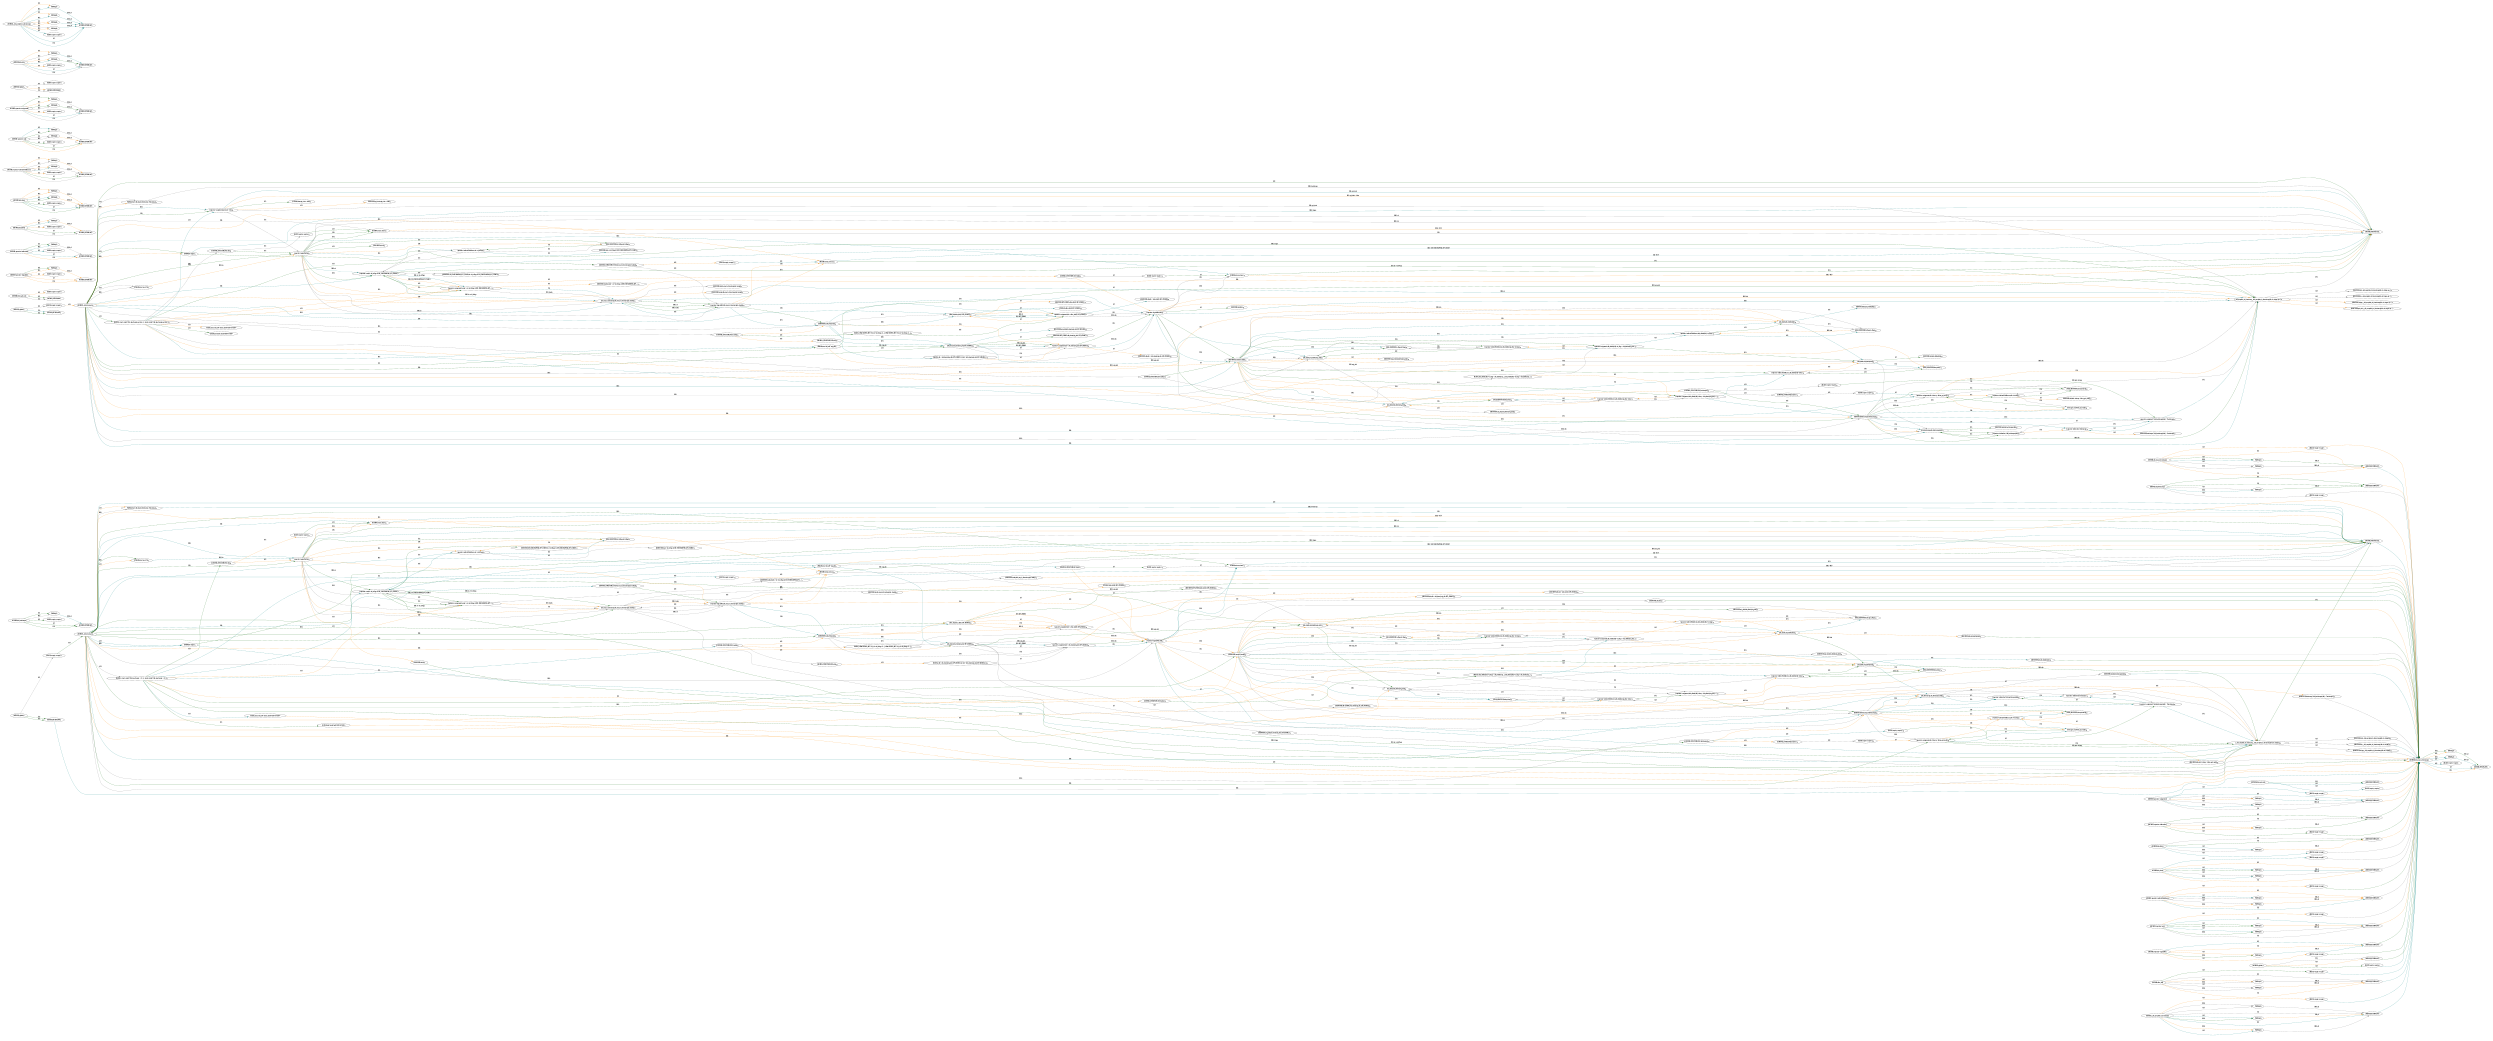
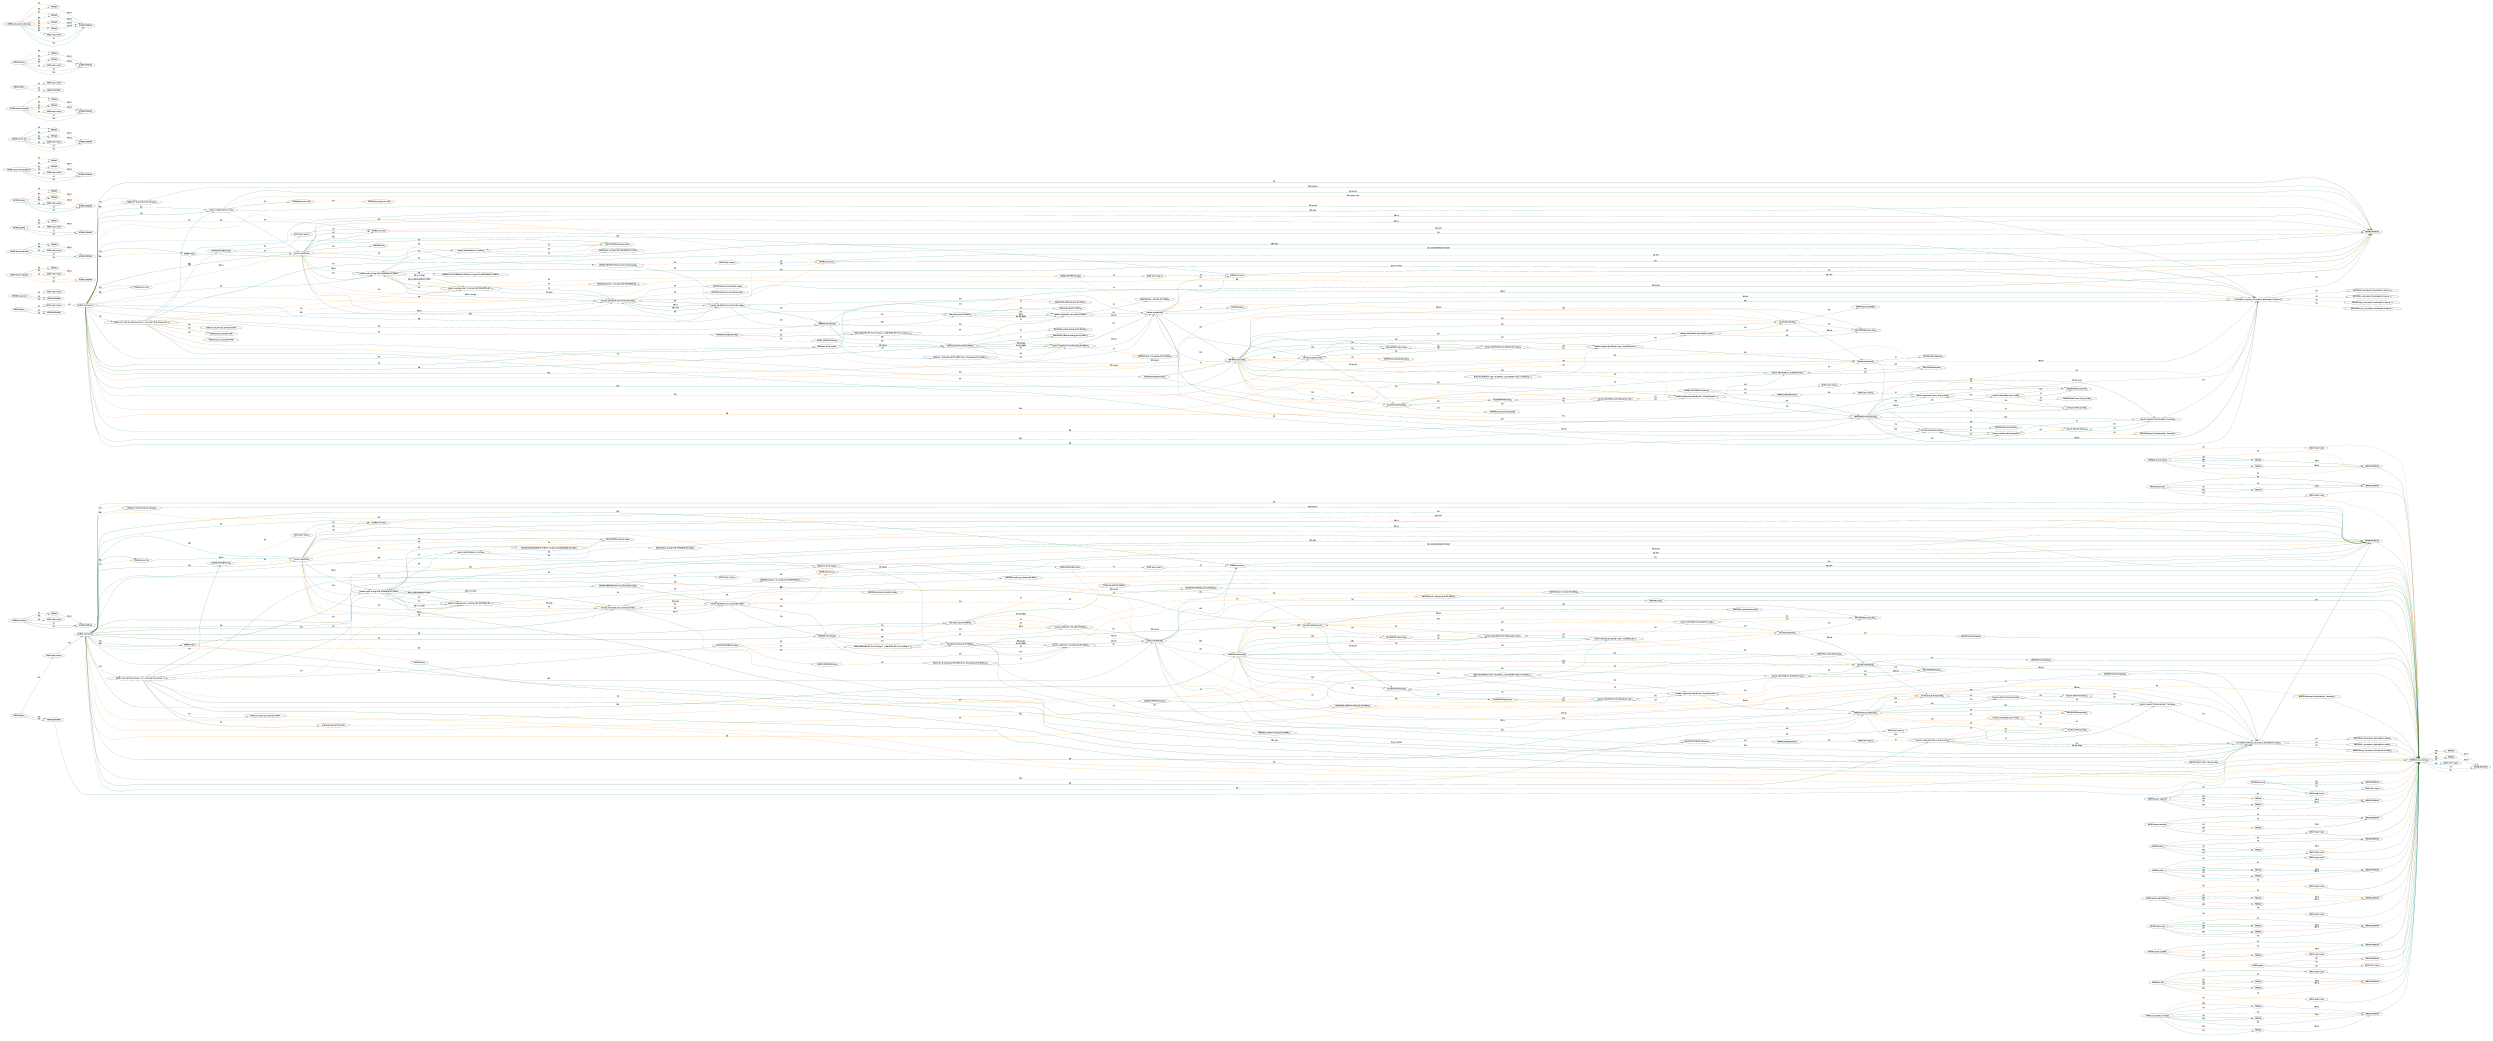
edge "(<operator>.assignment,opt_stats = false)" -> "(IDENTIFIER,opt_stats,opt_stats = false)": now "(LITERAL,false,opt_stats = false)" -> "(IDENTIFIER,opt_stats,opt_stats = false)"
node "<(LOCAL,bool opt_stats: bool)<SUB>6</SUB>>": added
